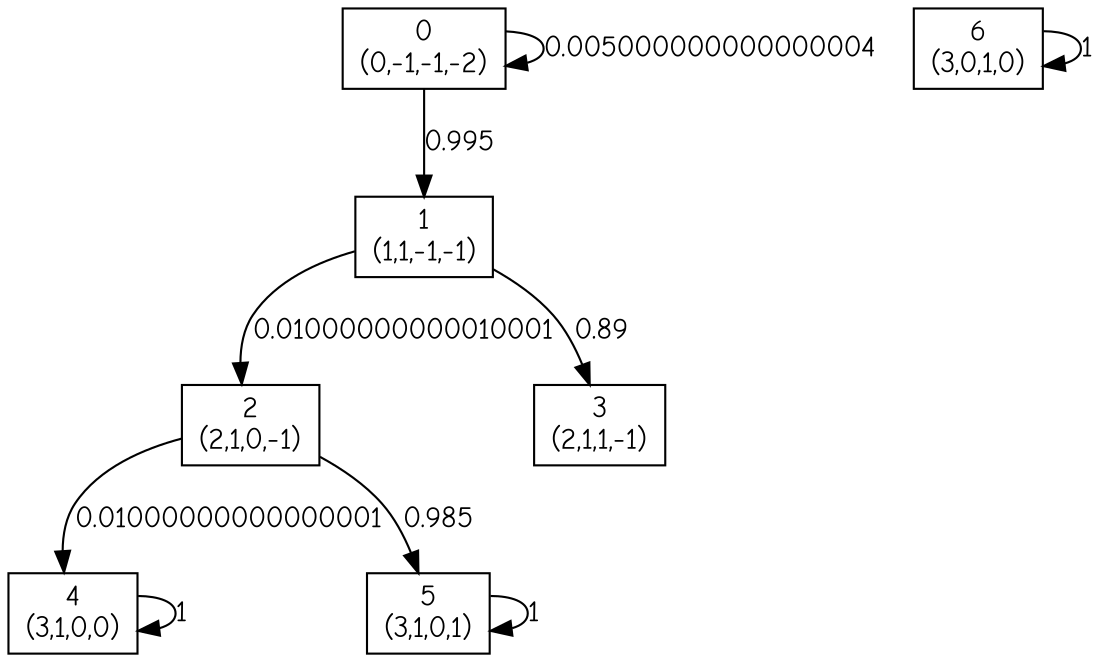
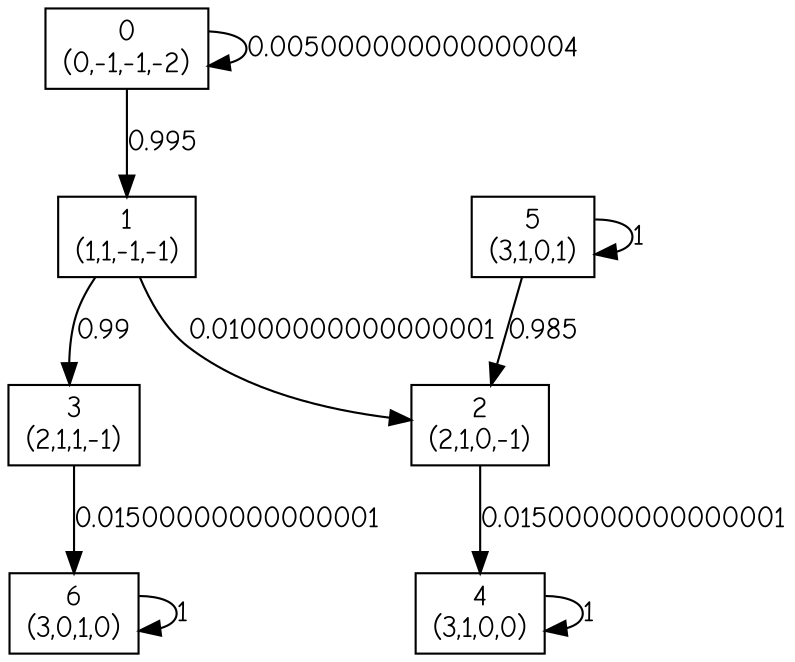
edge "1 (1,1,-1,-1)" -> "2 (2,1,0,-1)": label "0.01000000000010001" -> "0.01000000000000001"
edge "1 (1,1,-1,-1)" -> "3 (2,1,1,-1)": label "0.89" -> "0.99"
edge "2 (2,1,0,-1)" -> "5 (3,1,0,1)": reversed
edge "3 (2,1,1,-1)" -> "6 (3,0,1,0)": added, label "0.01500000000000001"
edge "2 (2,1,0,-1)" -> "4 (3,1,0,0)": label "0.01000000000000001" -> "0.01500000000000001"
